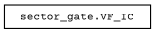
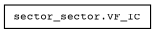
node "sector_gate.VF_IC": label "sector_gate.VF_IC" -> "sector_sector.VF_IC"
